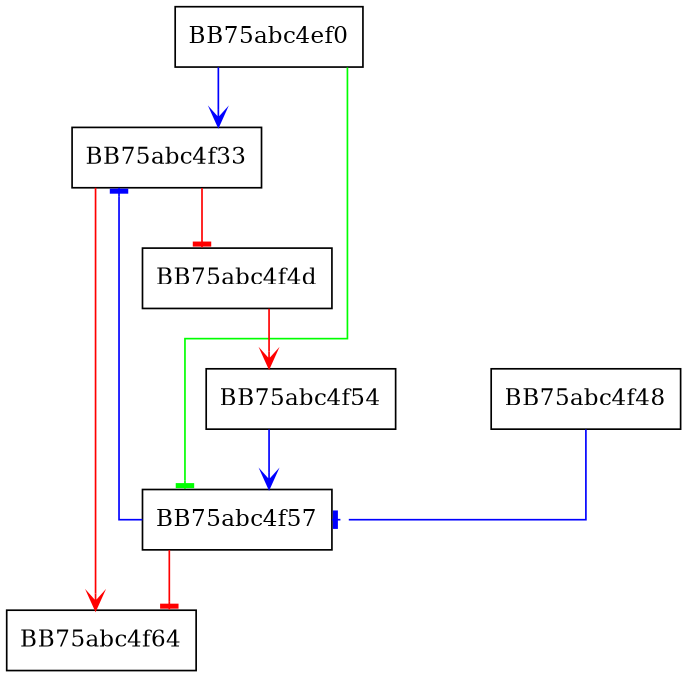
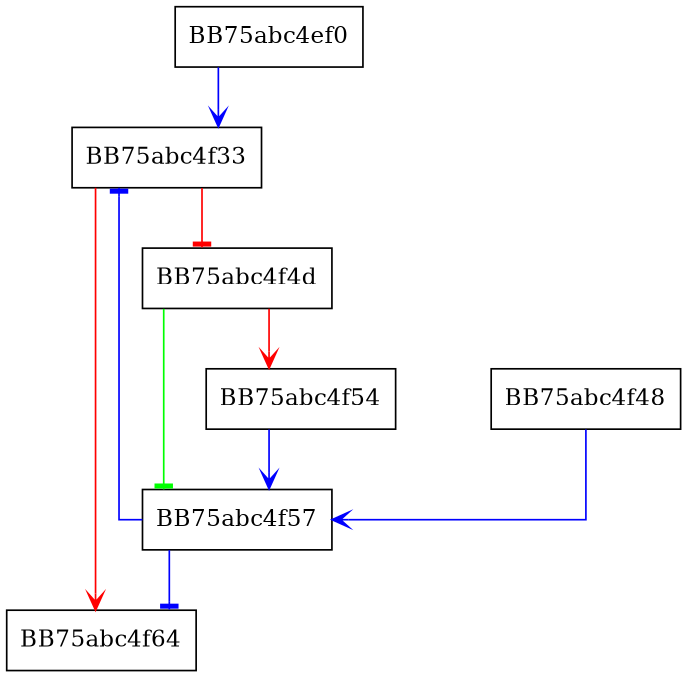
edge "BB75abc4ef0" -> "BB75abc4f57": now "BB75abc4f4d" -> "BB75abc4f57"
edge "BB75abc4f48" -> "BB75abc4f57": arrowhead tee -> vee
edge "BB75abc4f57" -> "BB75abc4f64": color red -> blue
